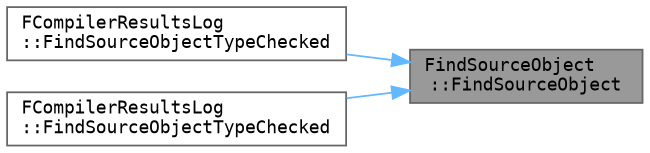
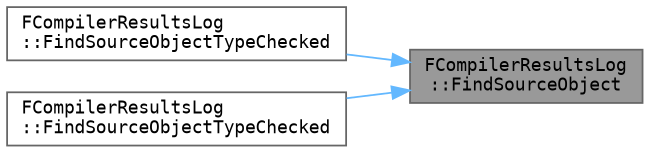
node "FindSourceObject ::FindSourceObject": label "FindSourceObject ::FindSourceObject" -> "FCompilerResultsLog ::FindSourceObject"
